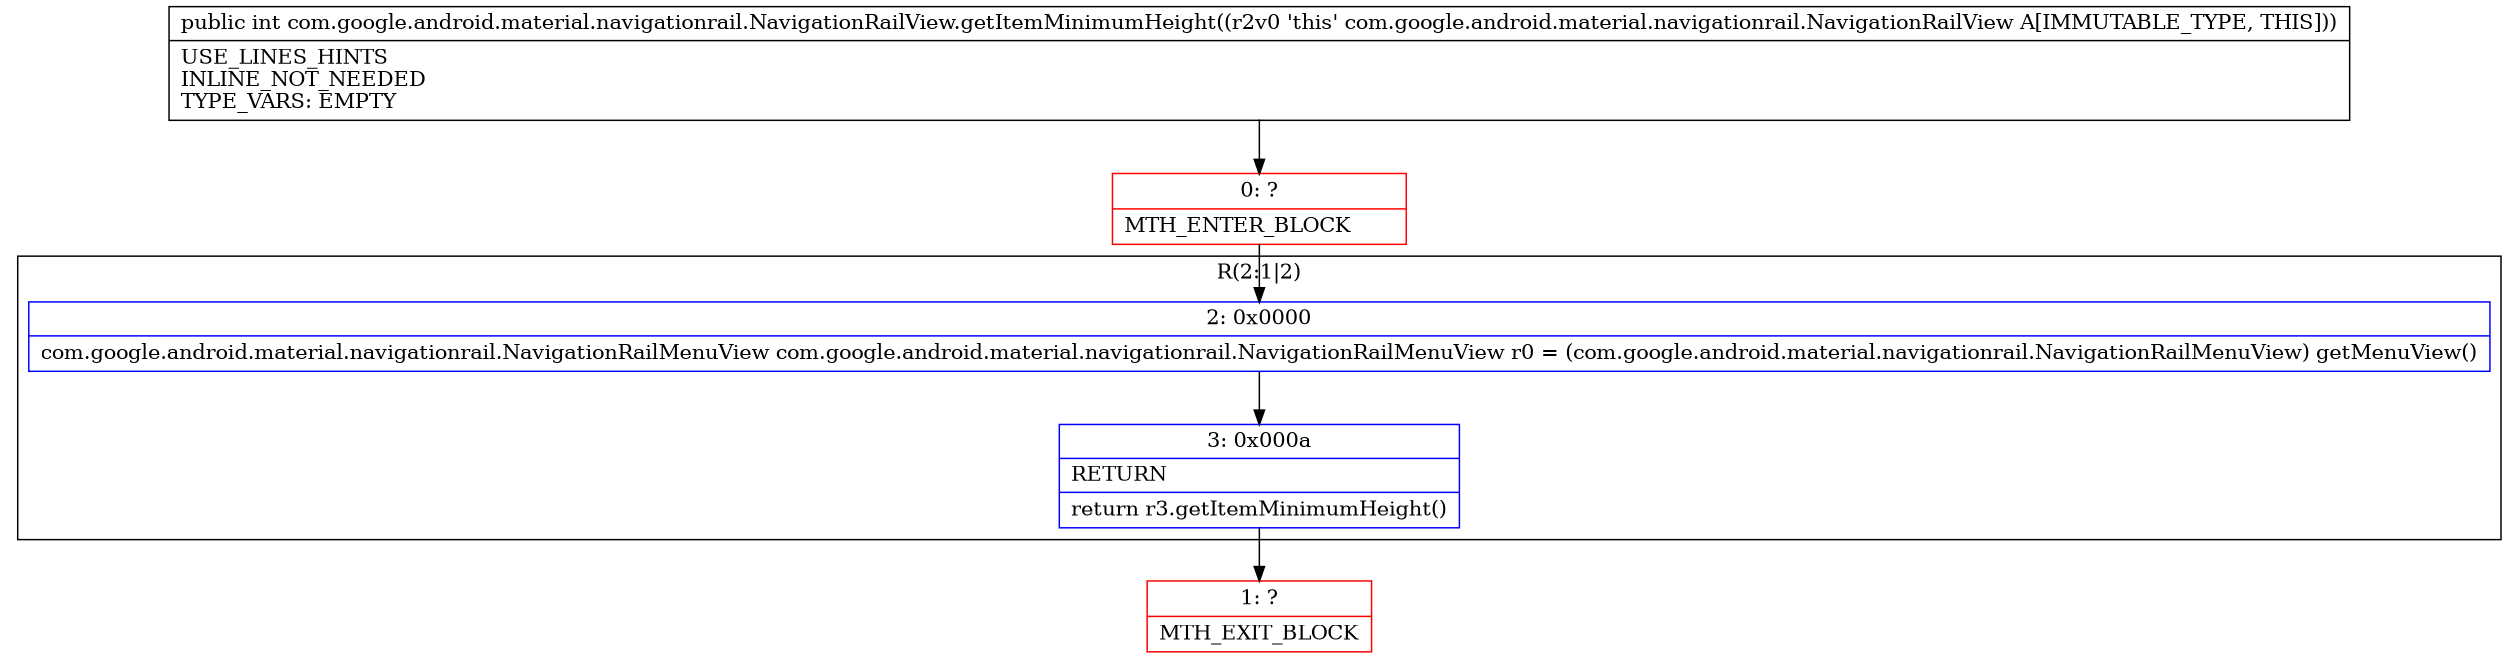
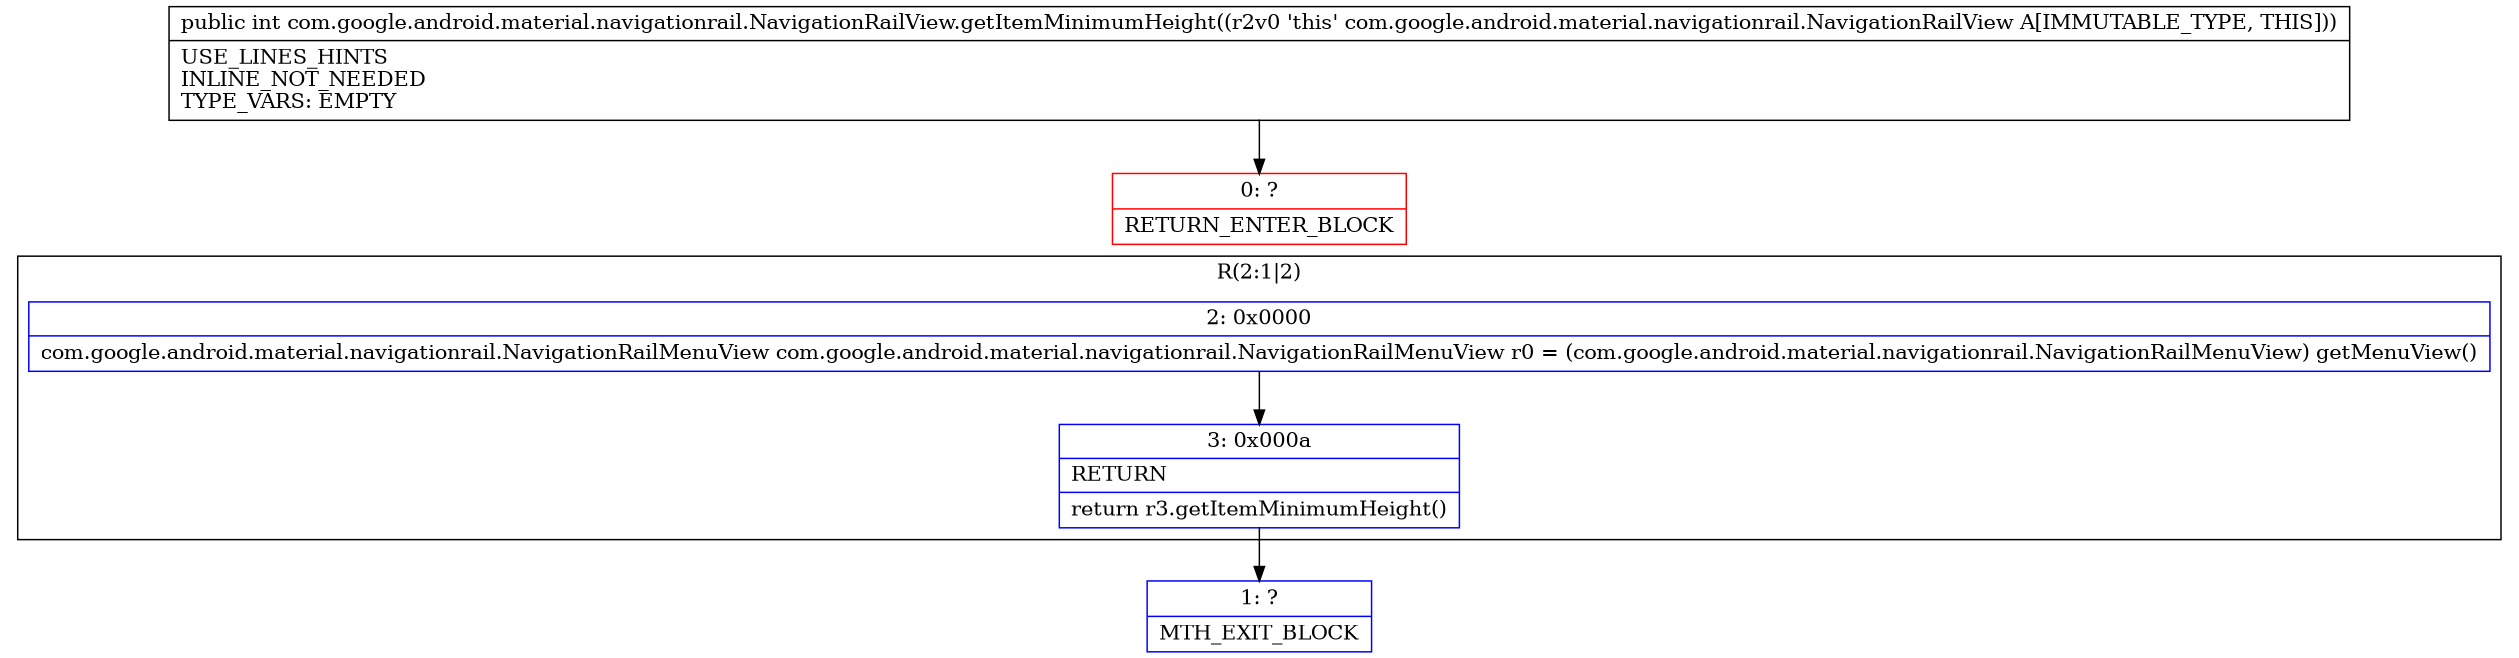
node "0: ?": text "MTH_ENTER_BLOCK" -> "RETURN_ENTER_BLOCK"
edge "0: ?" -> "2: 0x0000": removed
node "1: ?": color red -> blue
